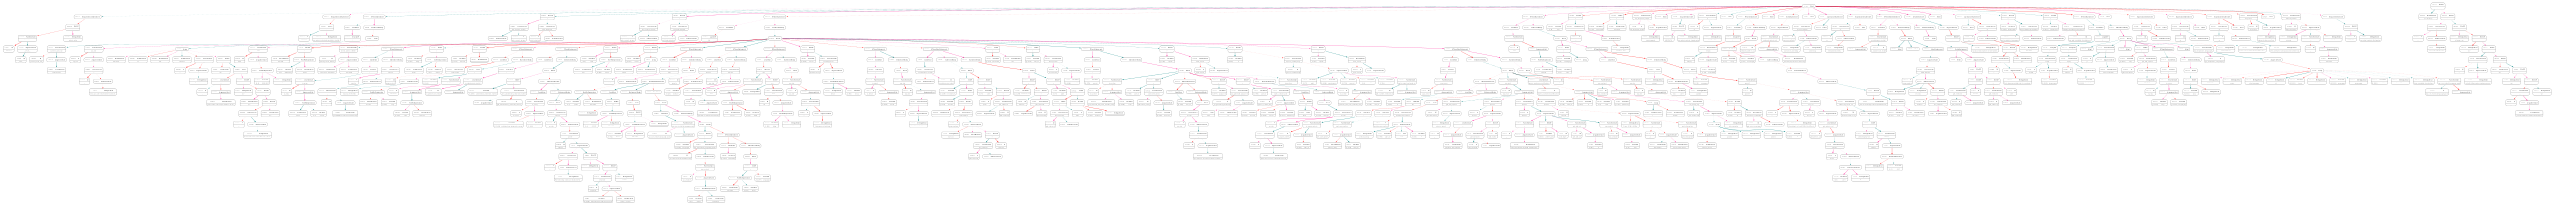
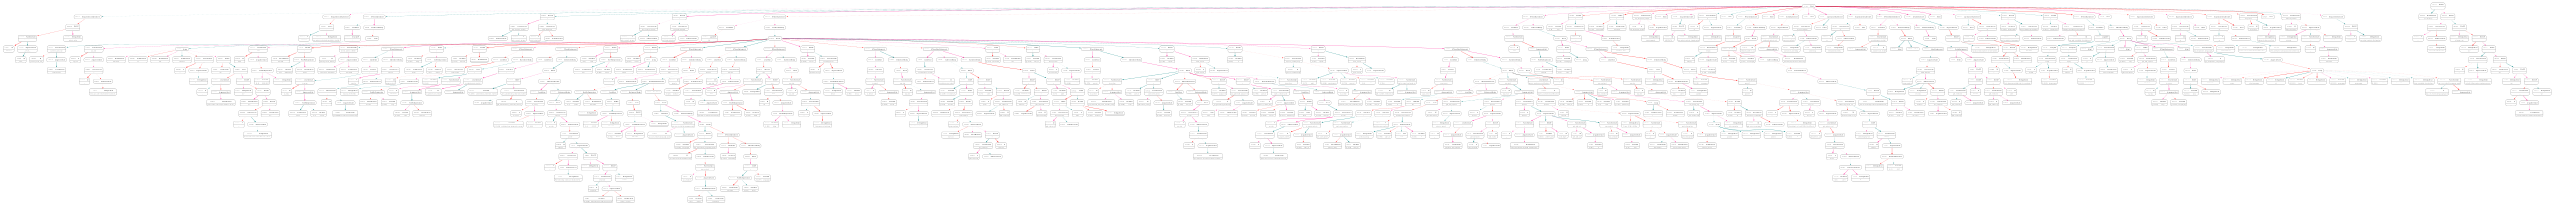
edge "107212" -> "107198": style bold -> dotted
